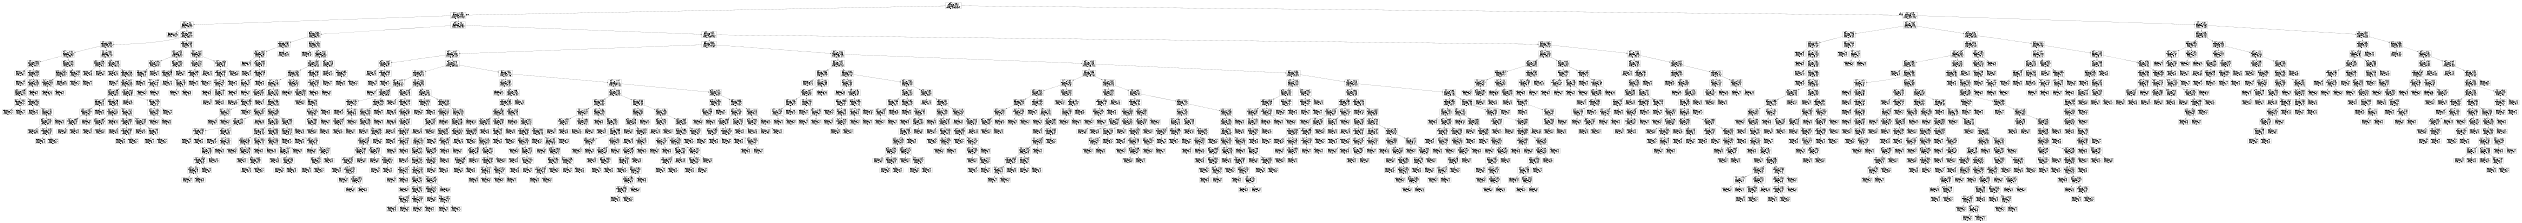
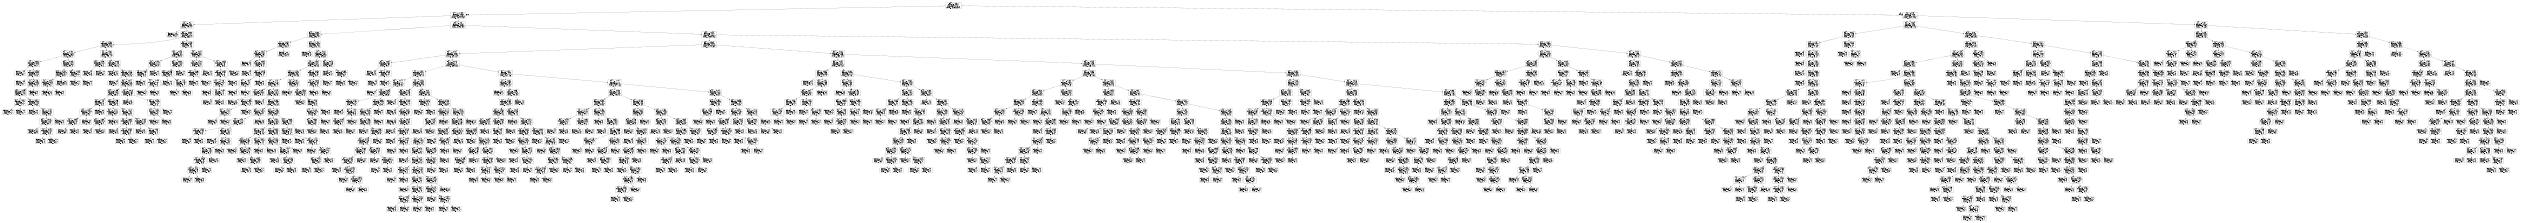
node "X[0] <= -1.45 entropy = 0.874 samples = 34 value = [24, 10]": label "X[0] <= -1.45 entropy = 0.874 samples = 34 value = [24, 10]" -> "X[0] <= -1.45 entropy = 0.870 samples = 34 value = [24, 10]"
